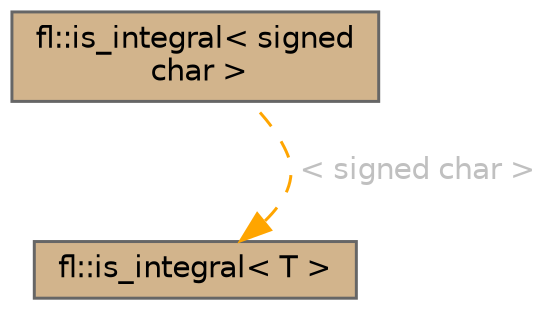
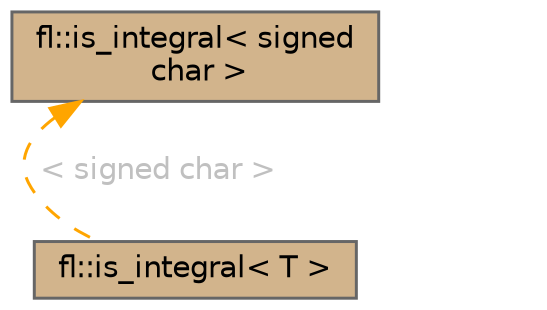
edge "fl::is_integral< signed char >" -> "fl::is_integral< T >": reversed
